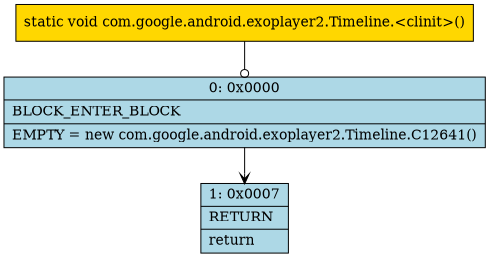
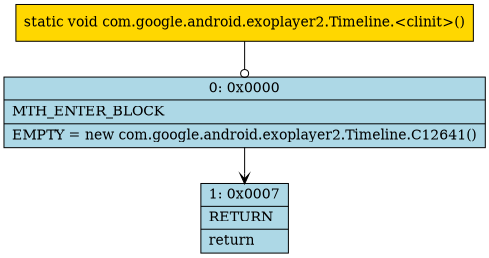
node "0: 0x0000": text "BLOCK_ENTER_BLOCK" -> "MTH_ENTER_BLOCK"
